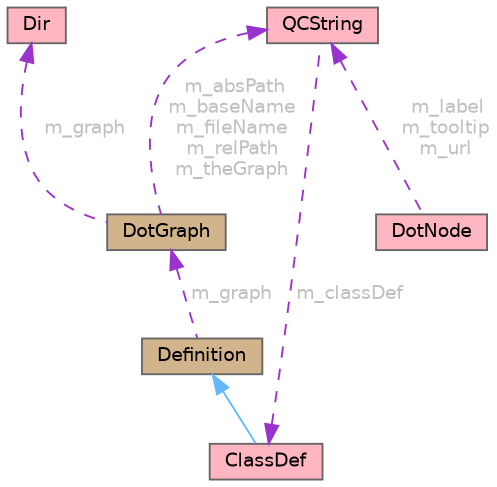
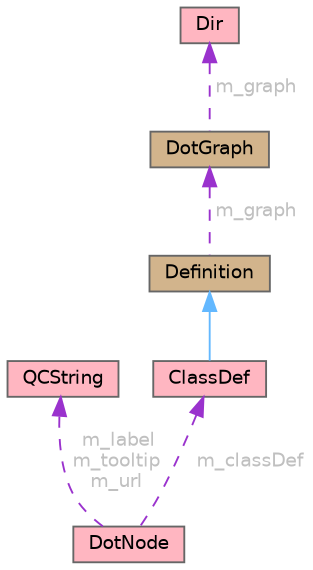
edge "DotGraph" -> "QCString": removed, label "m_absPath m_baseName m_fileName m_relPath m_theGraph"
edge "QCString" -> "ClassDef": now "DotNode" -> "ClassDef"
